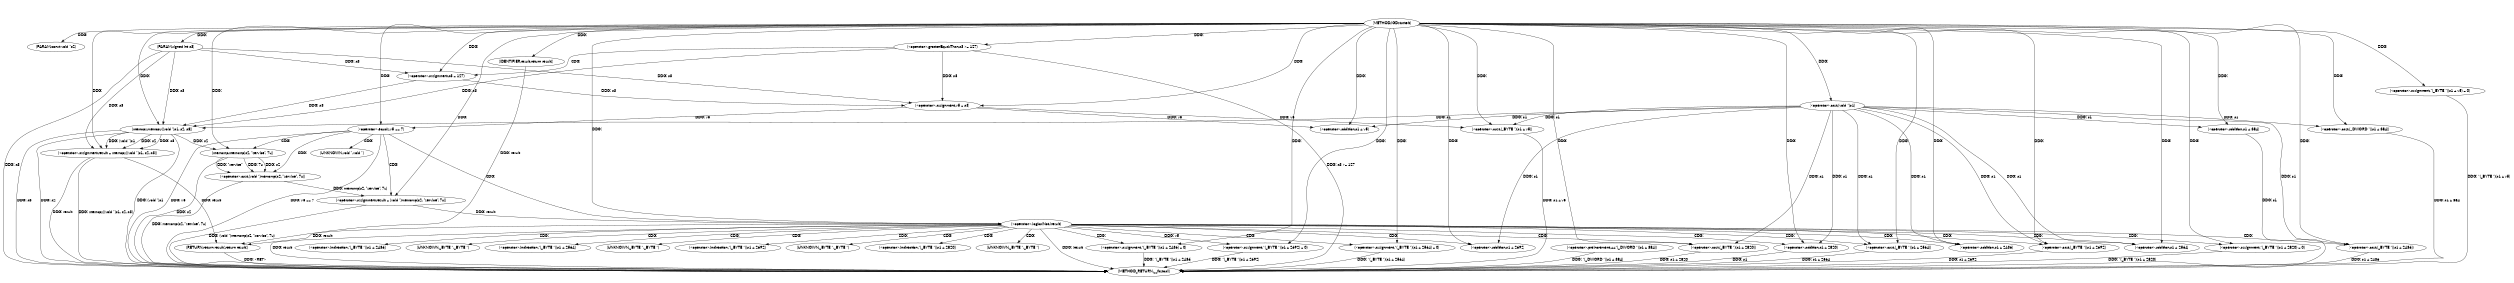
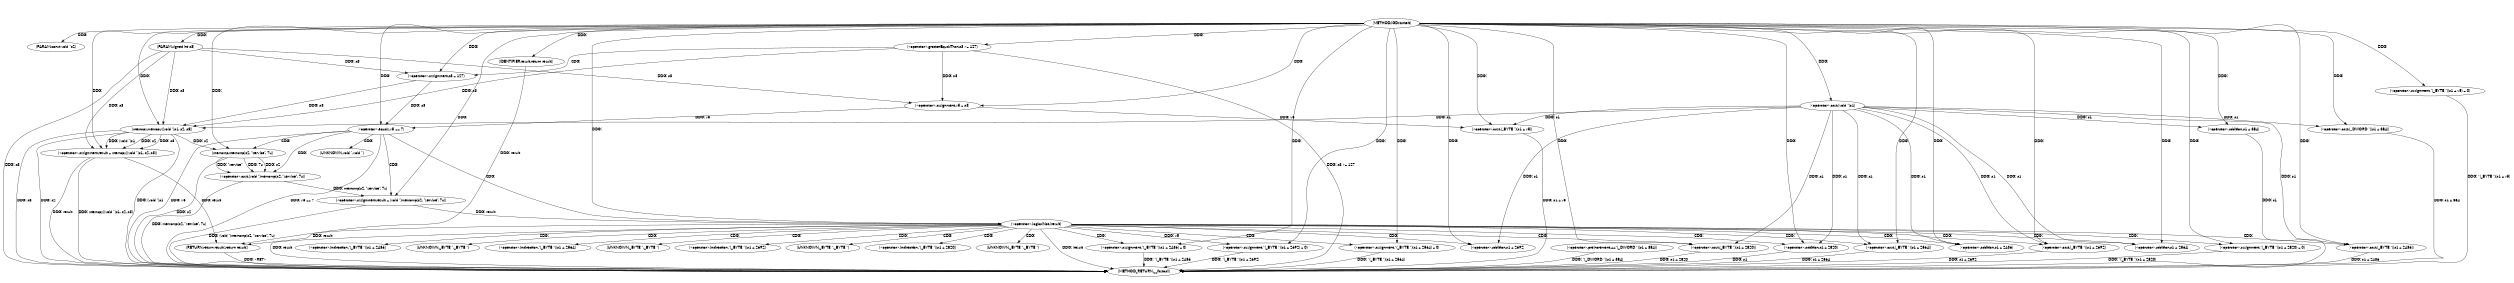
edge "(<operator>.assignment,a3 = 127)" -> "(<operator>.assignment,v5 = a3)": now "(<operator>.assignment,a3 = 127)" -> "(<operator>.equals,v5 == 7)"
node "(<operator>.addition,a1 + v5)": removed
